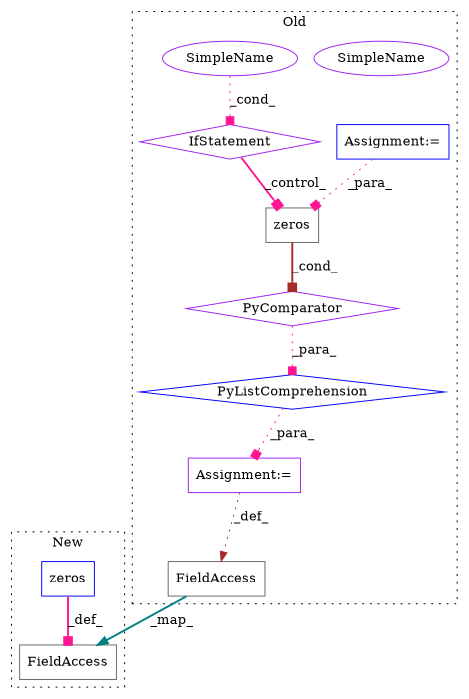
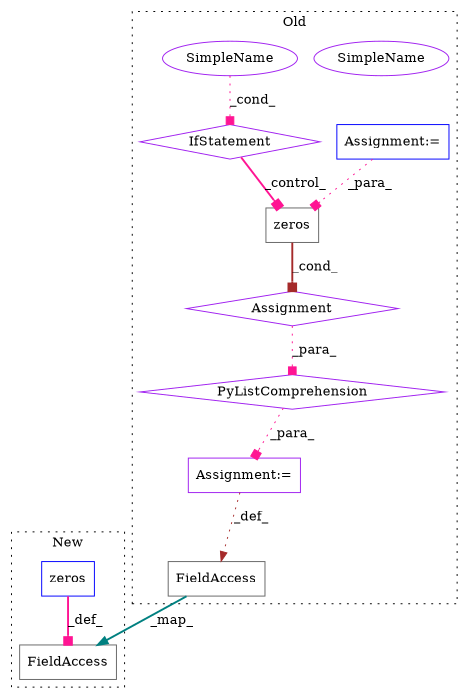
node "PyComparator": label "PyComparator" -> "Assignment"
node "PyListComprehension": color blue -> purple
